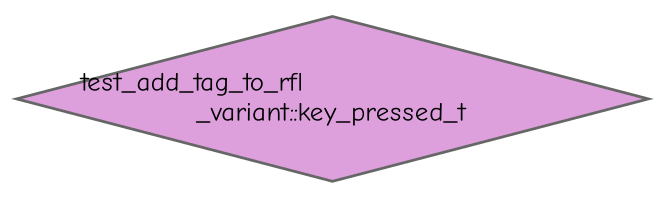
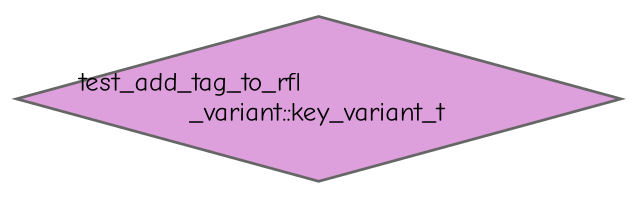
node "test_add_tag_to_rfl _variant::key_pressed_t": label "test_add_tag_to_rfl _variant::key_pressed_t" -> "test_add_tag_to_rfl _variant::key_variant_t"
